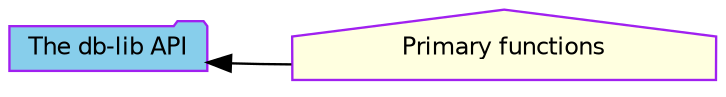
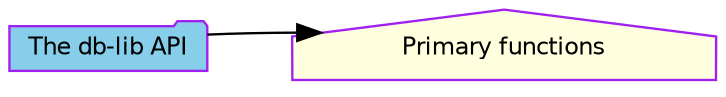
edge "Primary functions" -> "The db-lib API": reversed
